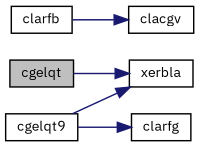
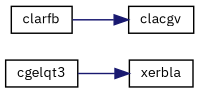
node "cgelqt": removed
node "cgelqt9": label "cgelqt9" -> "cgelqt3"
node "clarfg": removed
